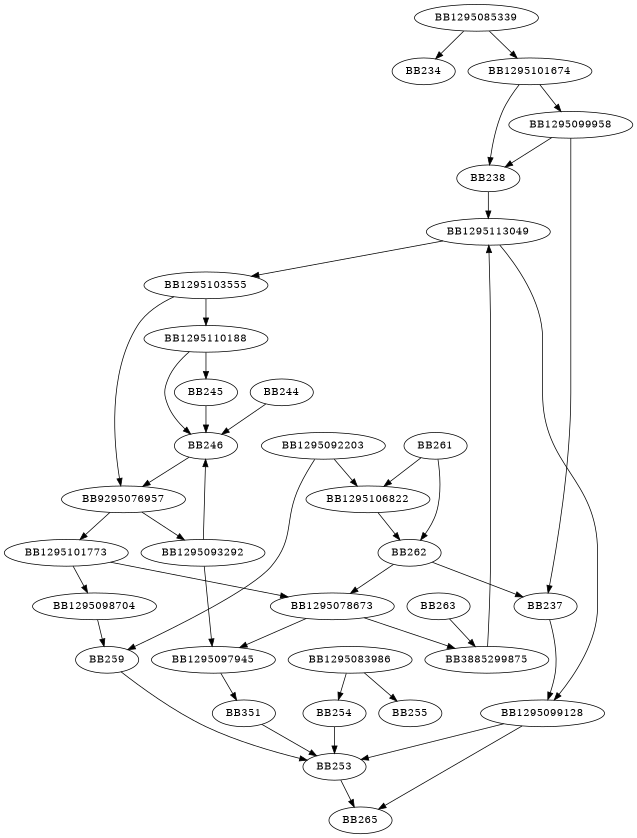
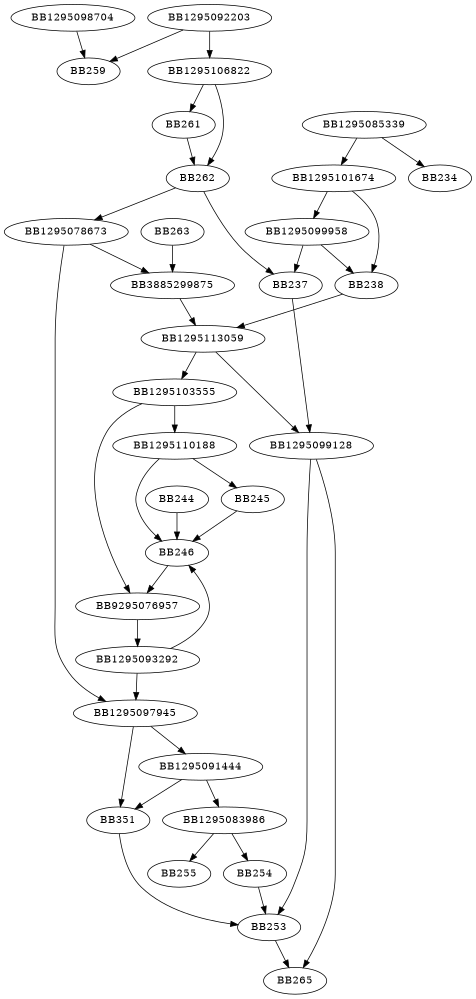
node "BB1295113049": label "BB1295113049" -> "BB1295113059"
edge "BB261" -> "BB1295106822": reversed
node "BB1295101773": removed
edge "BB259" -> "BB253": removed
node "BB1295091444": added
